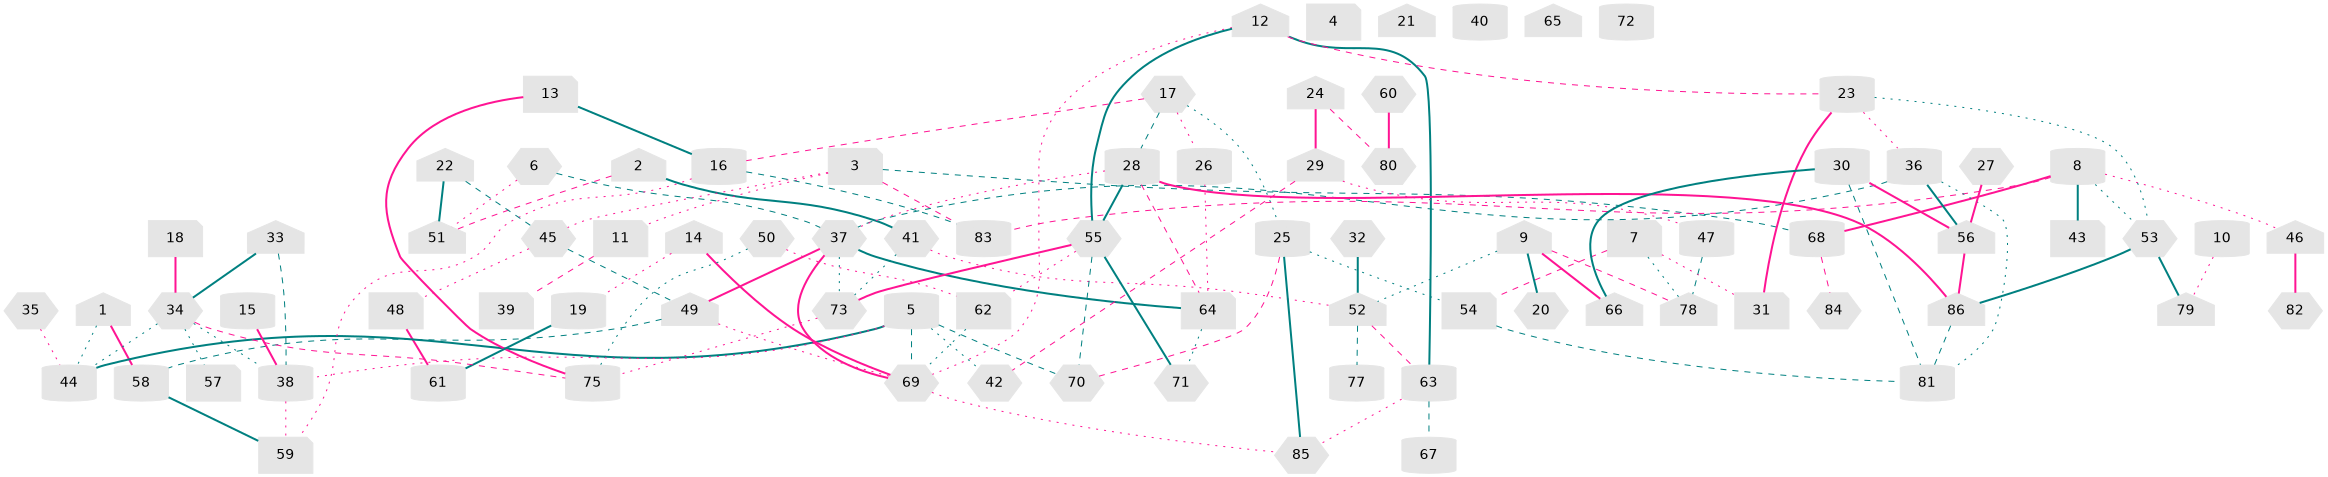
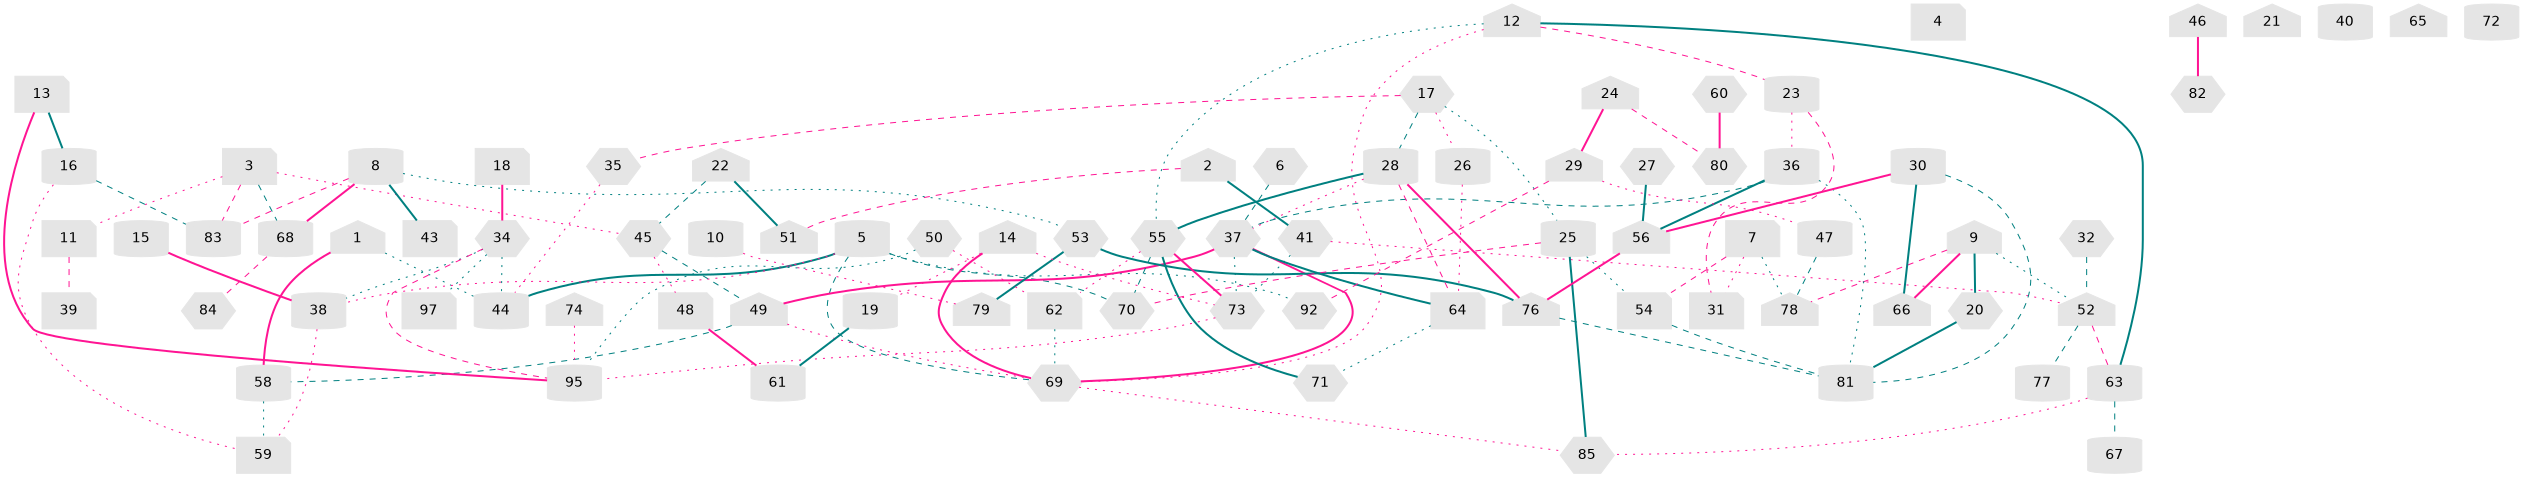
edge "12" -- "55": style bold -> dotted
edge "23" -- "53": removed
edge "17" -- "16": now "17" -- "35"
edge "23" -- "31": style bold -> dashed
edge "8" -- "46": removed
edge "6" -- "51": removed
edge "27" -- "56": color deeppink -> teal
node "33": removed
edge "32" -- "52": style bold -> dashed
edge "14" -- "73": added
node "74": added
node "86": label "86" -> "76"
edge "20" -- "81": added
node "57": label "57" -> "97"
node "75": label "75" -> "95"
node "42": label "42" -> "92"
edge "58" -- "59": style bold -> dotted
